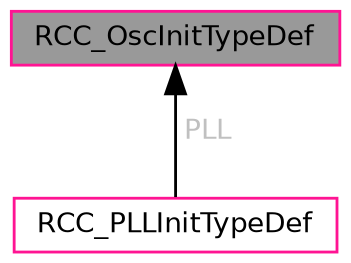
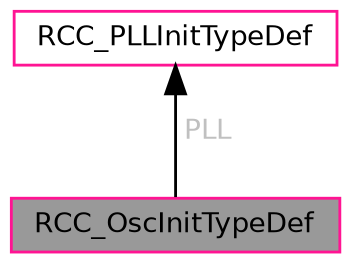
edge "RCC_PLLInitTypeDef" -> "RCC_OscInitTypeDef": reversed
